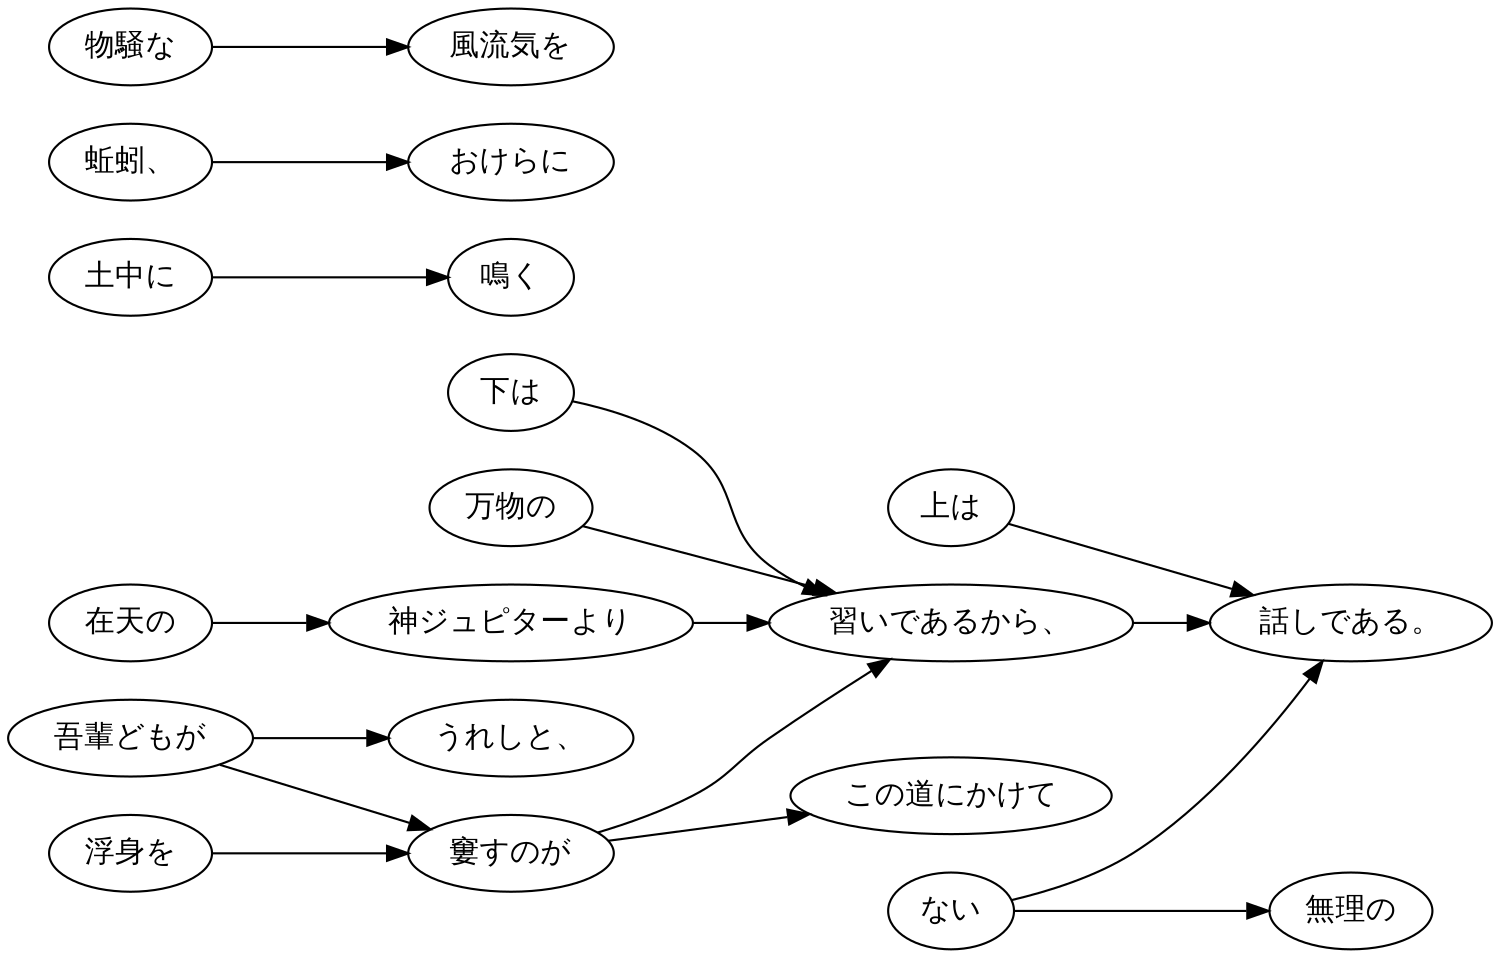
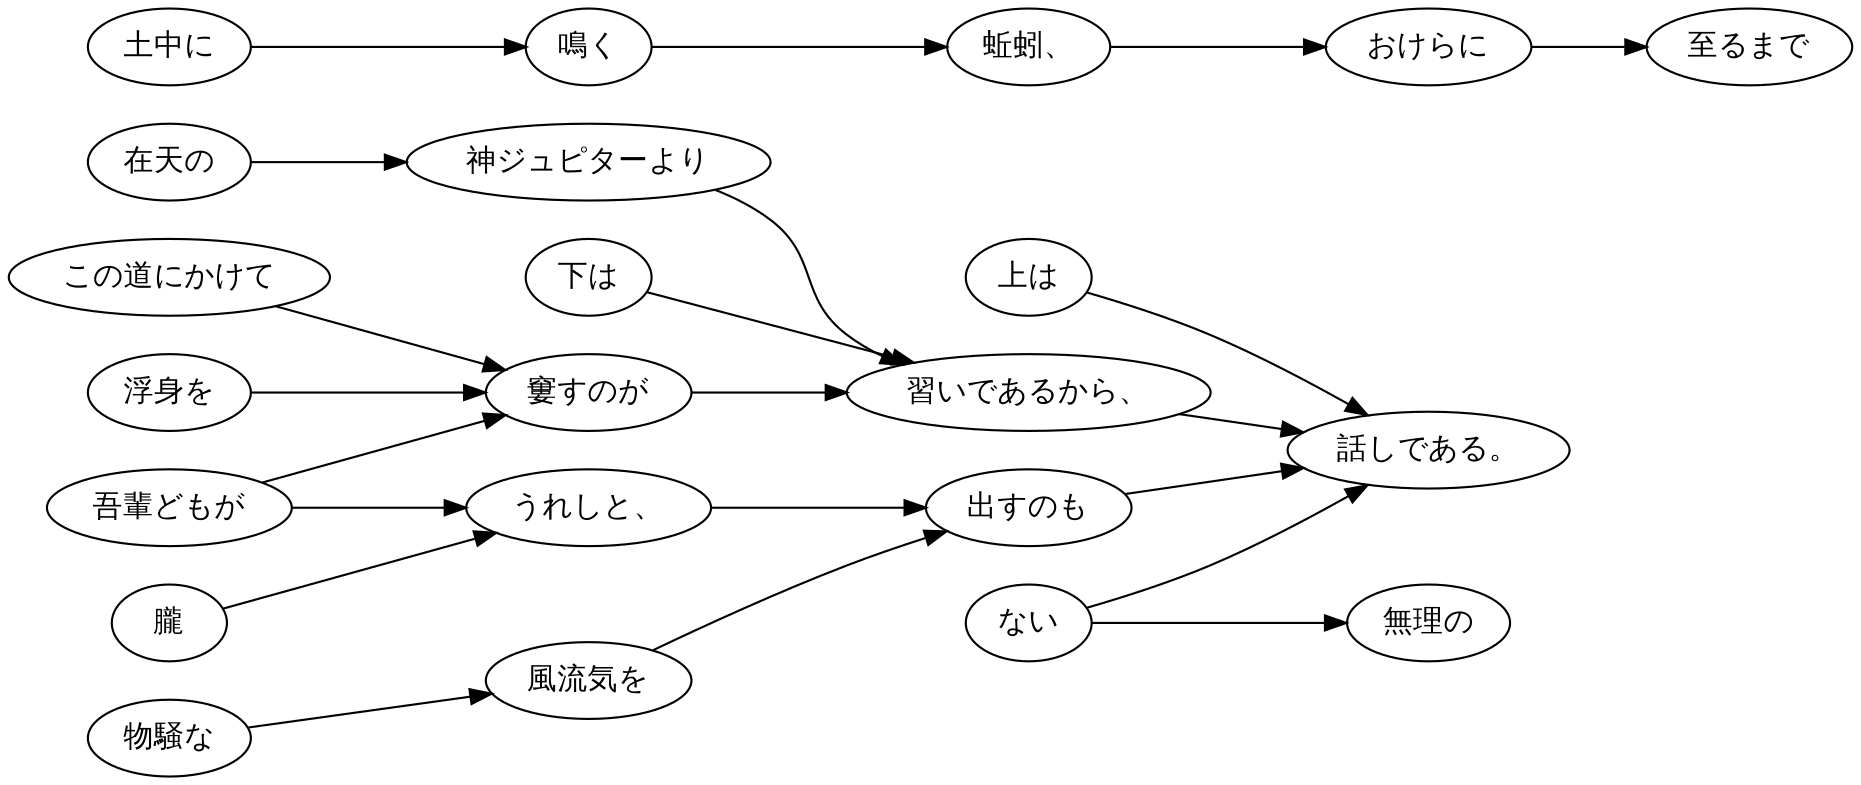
edge "鳴く" -> "蚯蚓、": added
node "至るまで": added
node "万物の": removed
node "出すのも": added
node "朧": added
edge "窶すのが" -> "この道にかけて": reversed
